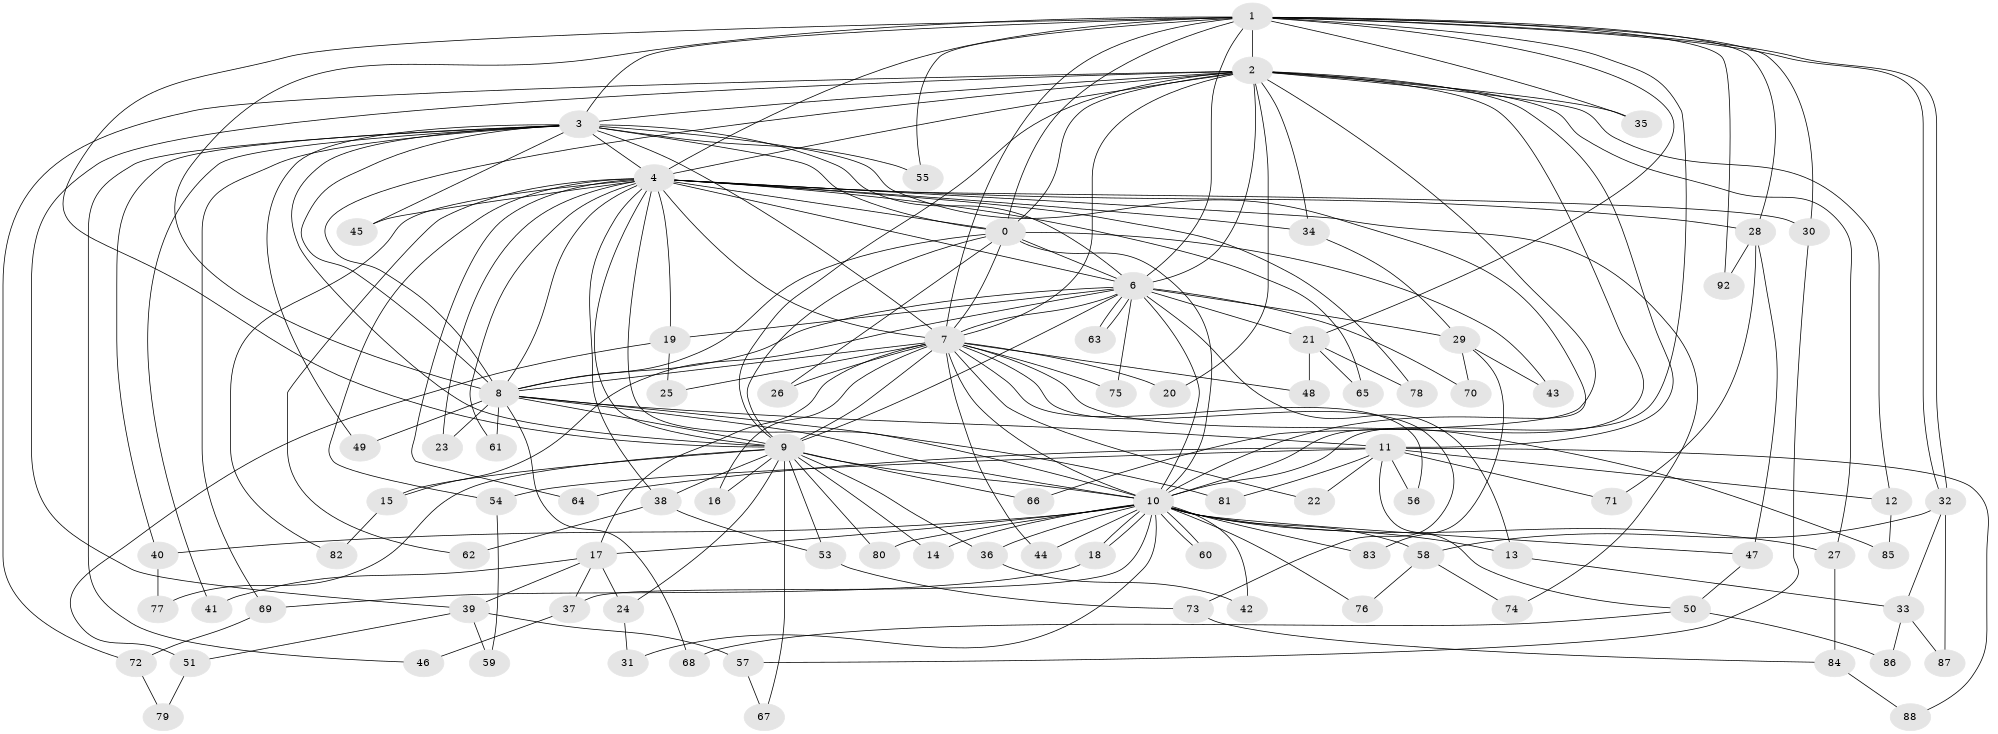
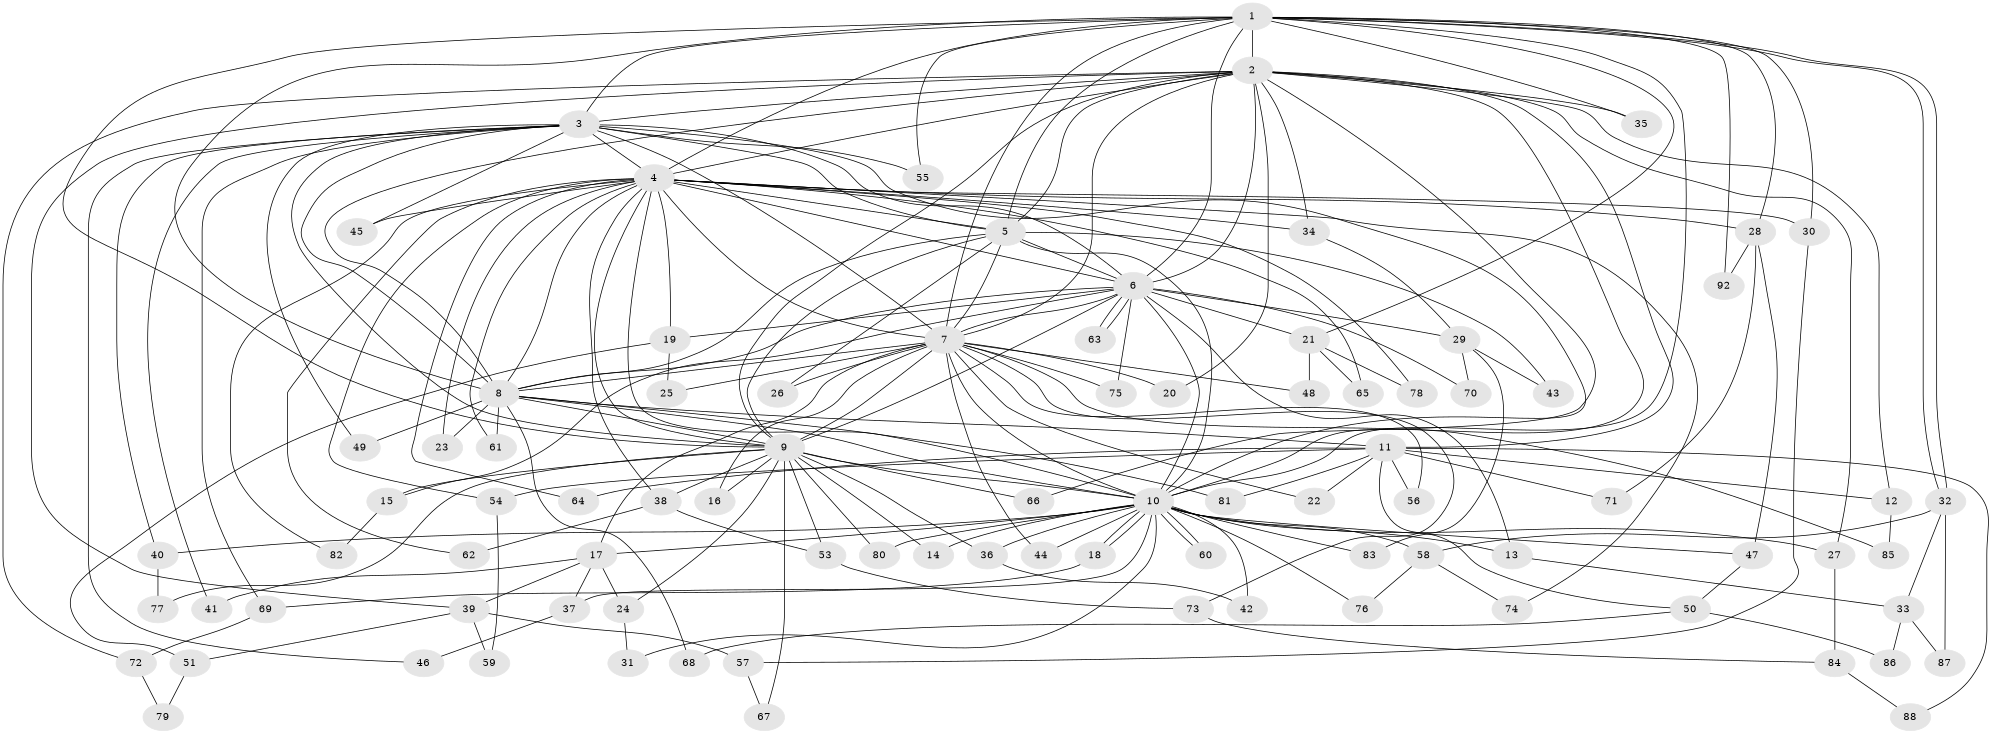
node "0": label "0" -> "5"
